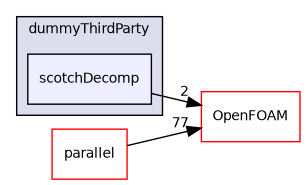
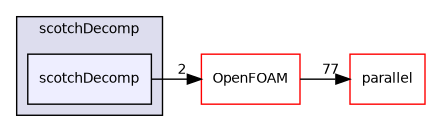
cluster "dummyThirdParty": label "dummyThirdParty" -> "scotchDecomp"
edge "parallel" -> "OpenFOAM": reversed
